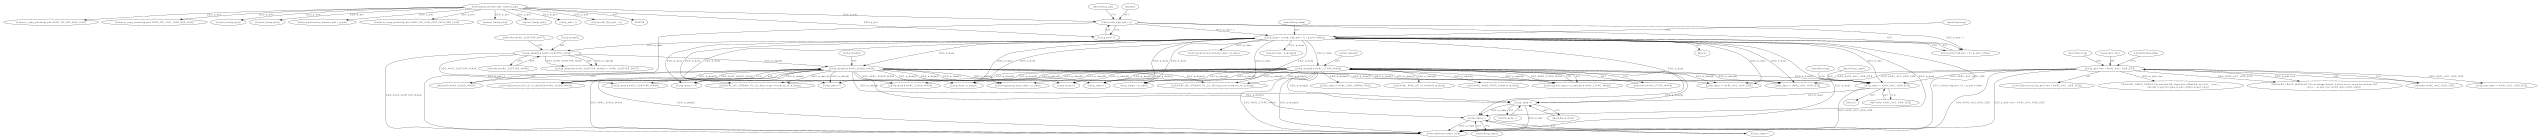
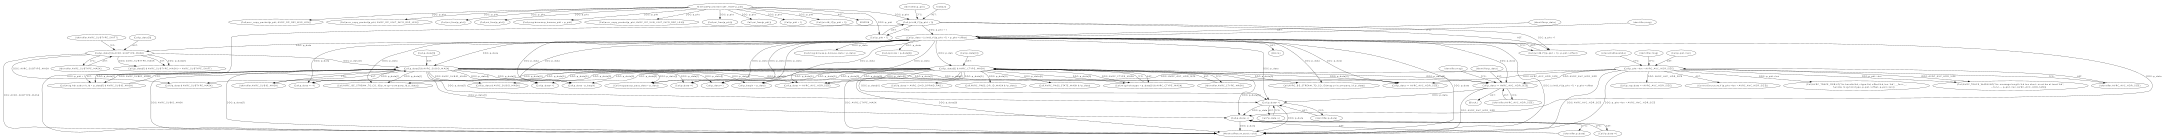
edge "(Call,p_data[1] & AVRC_SUBID_MASK)" -> "(Call,AVRC_BE_STREAM_TO_CO_ID(msg.unit.company_id, p_data))": removed, label "DDG: p_data[1]"
